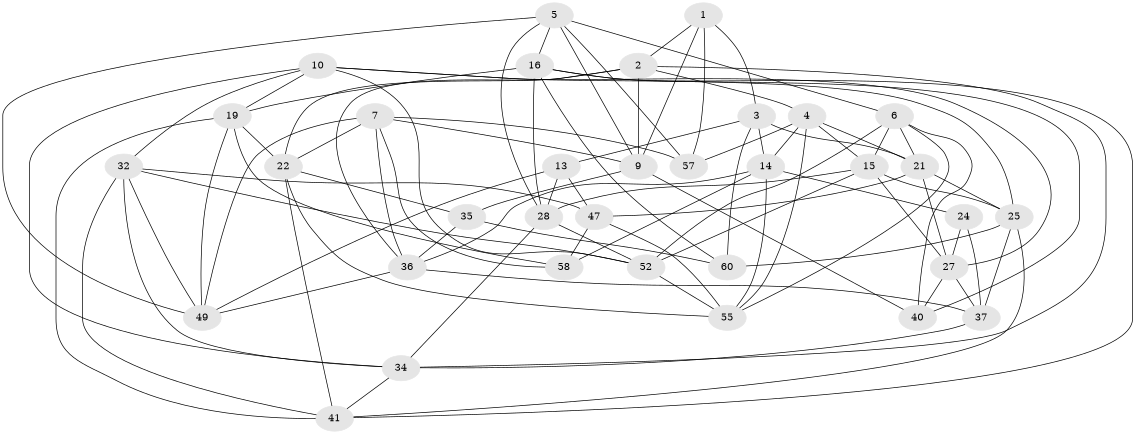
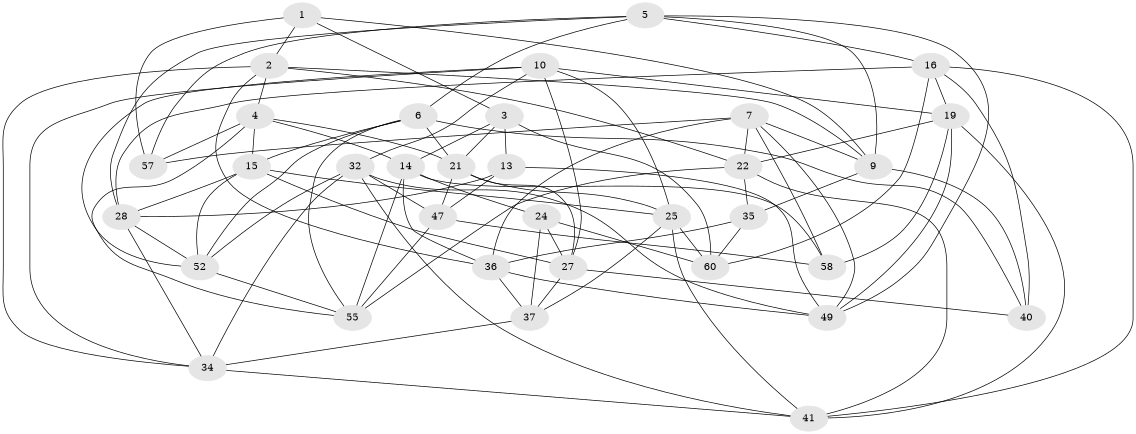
edge "24" -- "60": added
